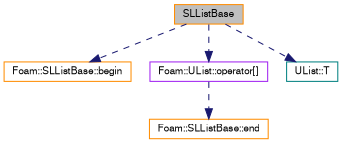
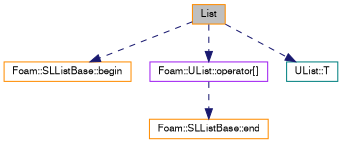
node "SLListBase": label "SLListBase" -> "List"
